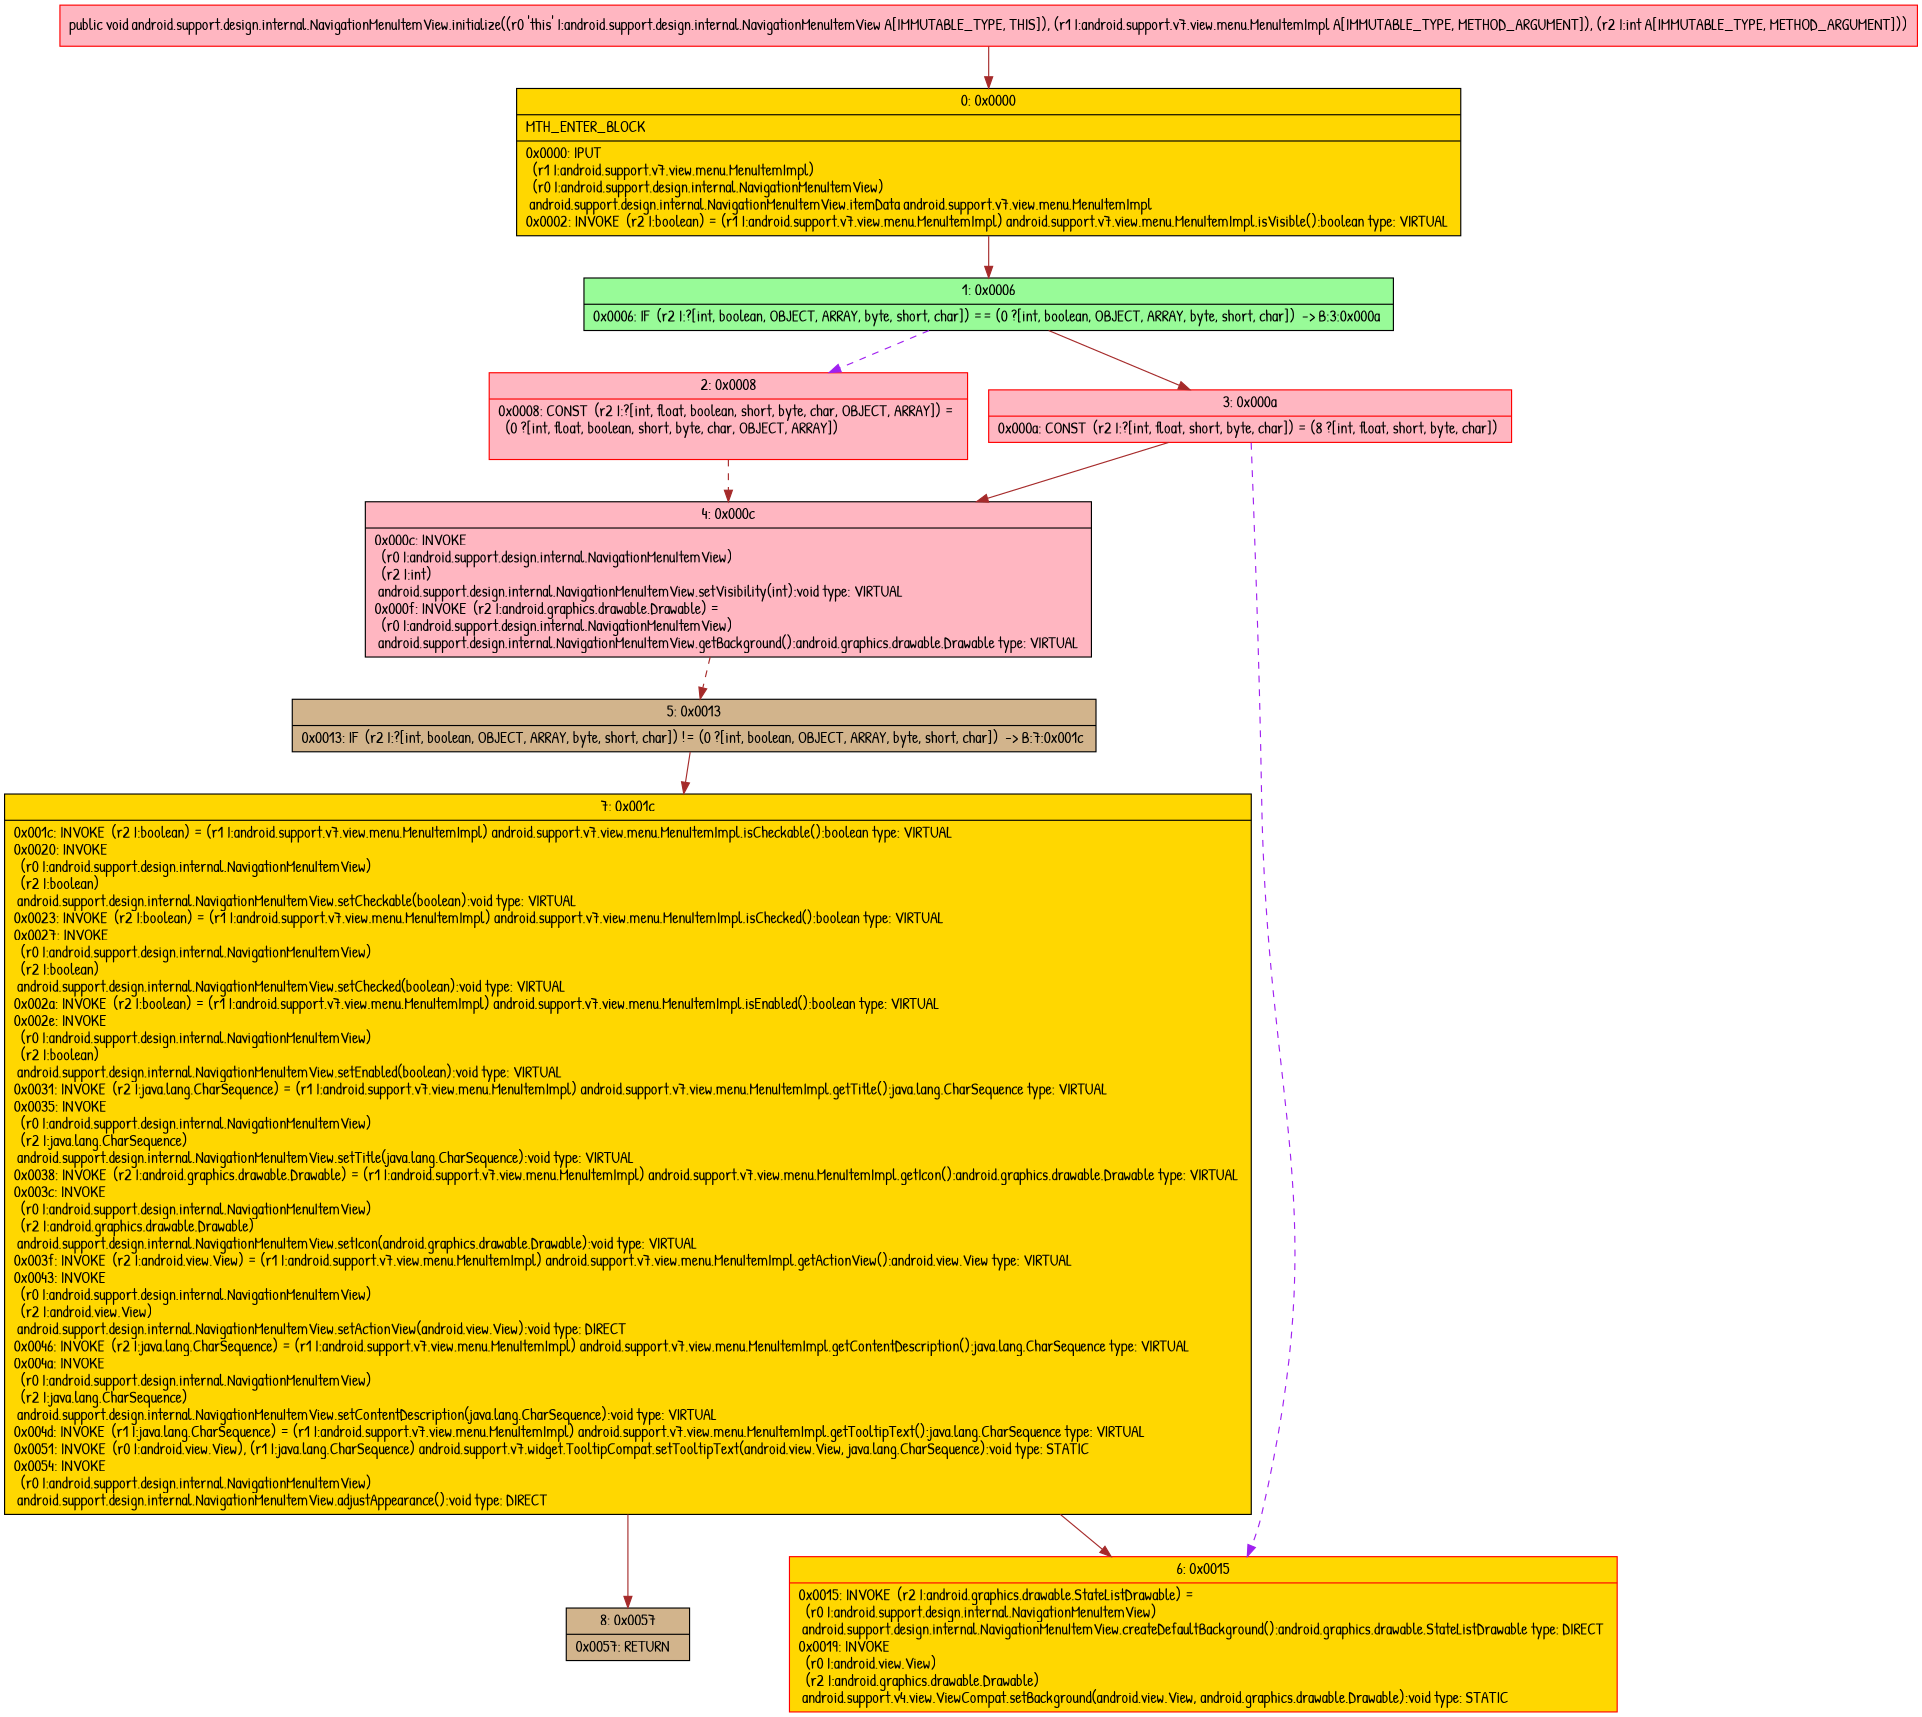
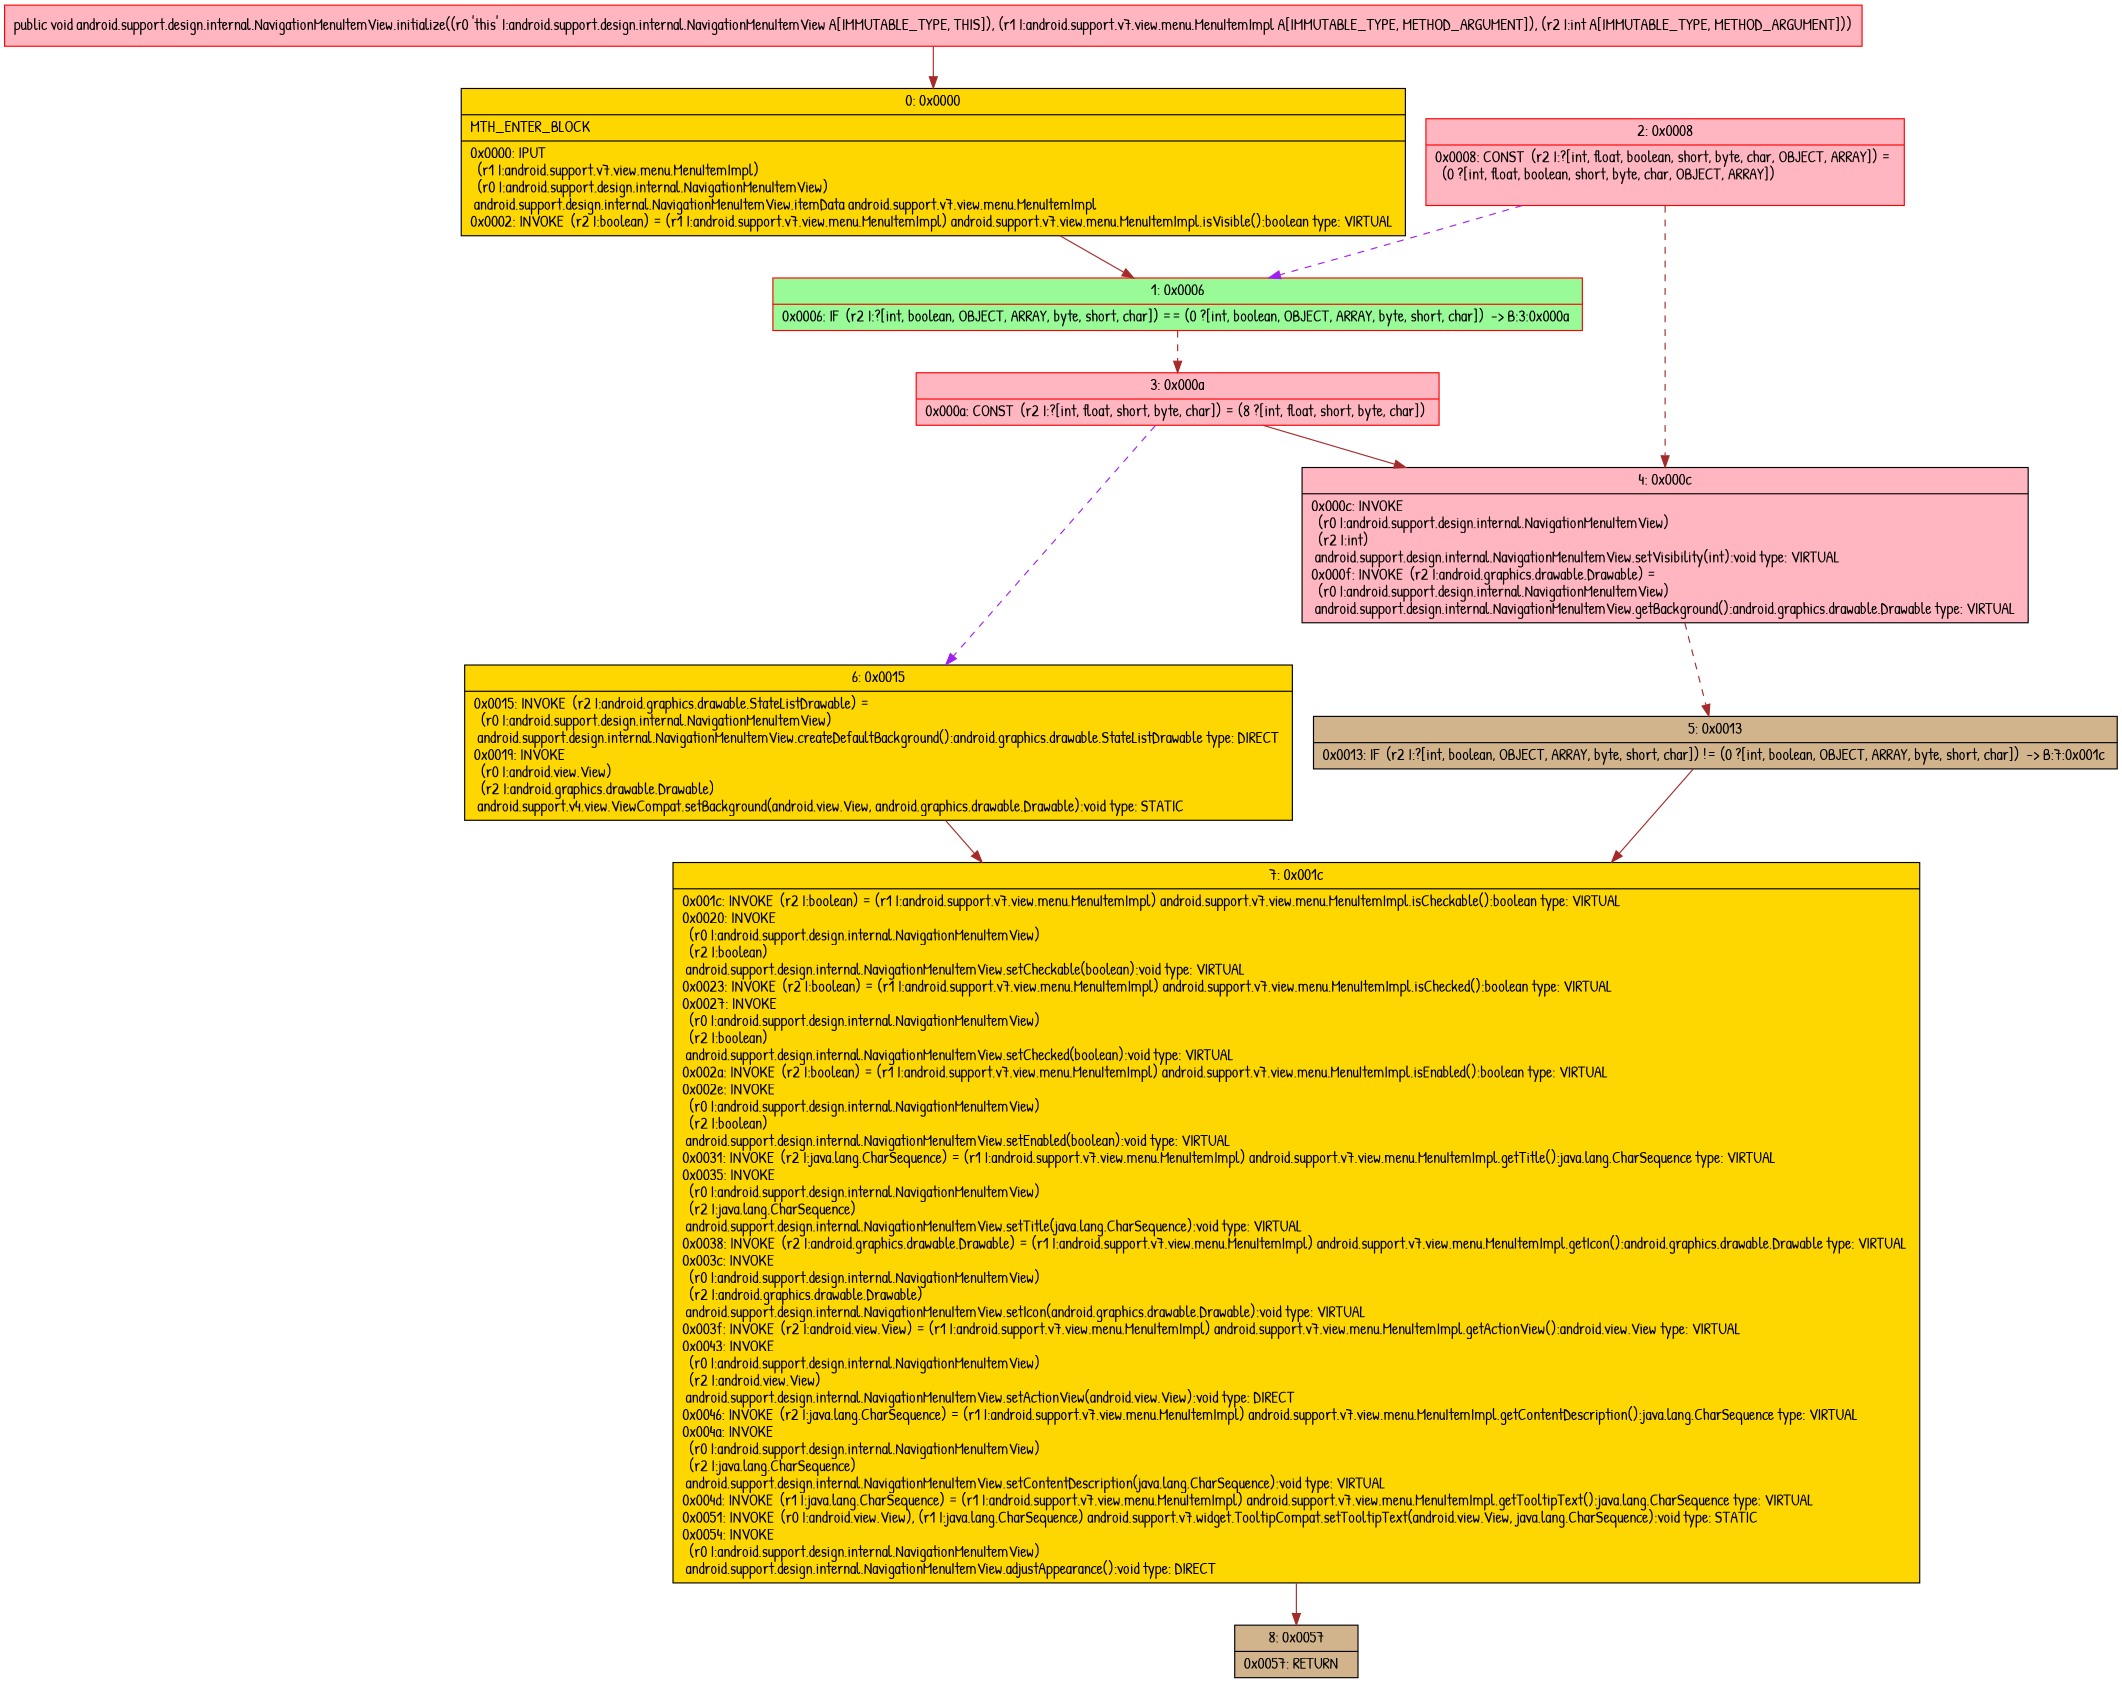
node "1: 0x0006": color black -> red
edge "1: 0x0006" -> "2: 0x0008": reversed
edge "1: 0x0006" -> "3: 0x000a": style solid -> dashed
edge "7: 0x001c" -> "6: 0x0015": reversed
node "6: 0x0015": color red -> black
